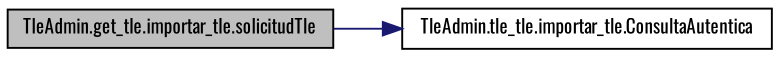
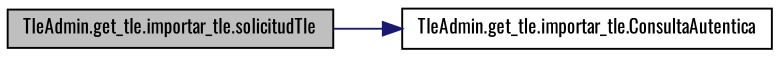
node "TleAdmin.tle_tle.importar_tle.ConsultaAutentica": label "TleAdmin.tle_tle.importar_tle.ConsultaAutentica" -> "TleAdmin.get_tle.importar_tle.ConsultaAutentica"
